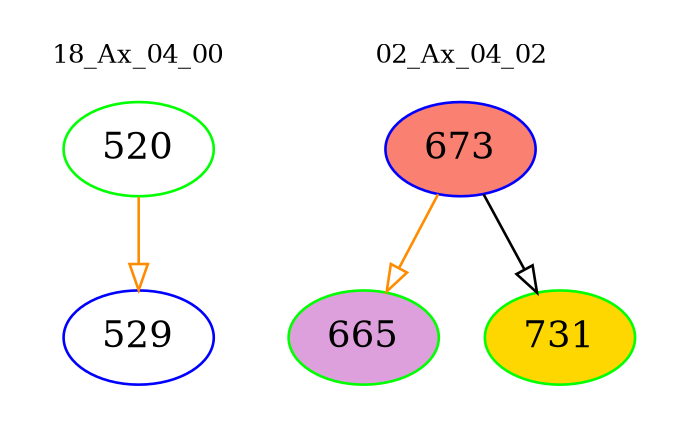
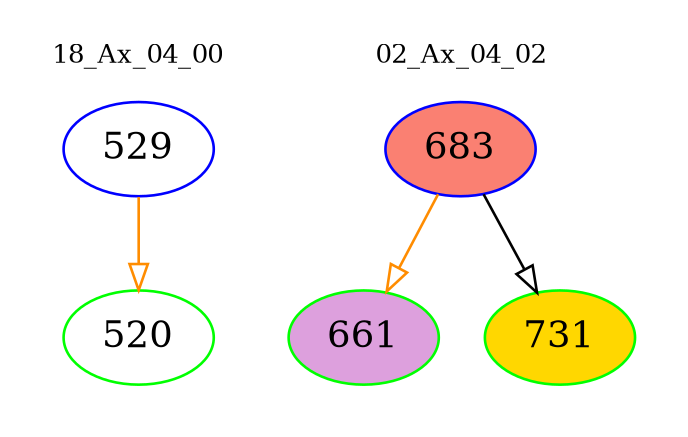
node "673": label "673" -> "683"
edge "520" -> "529": reversed
node "665": label "665" -> "661"
